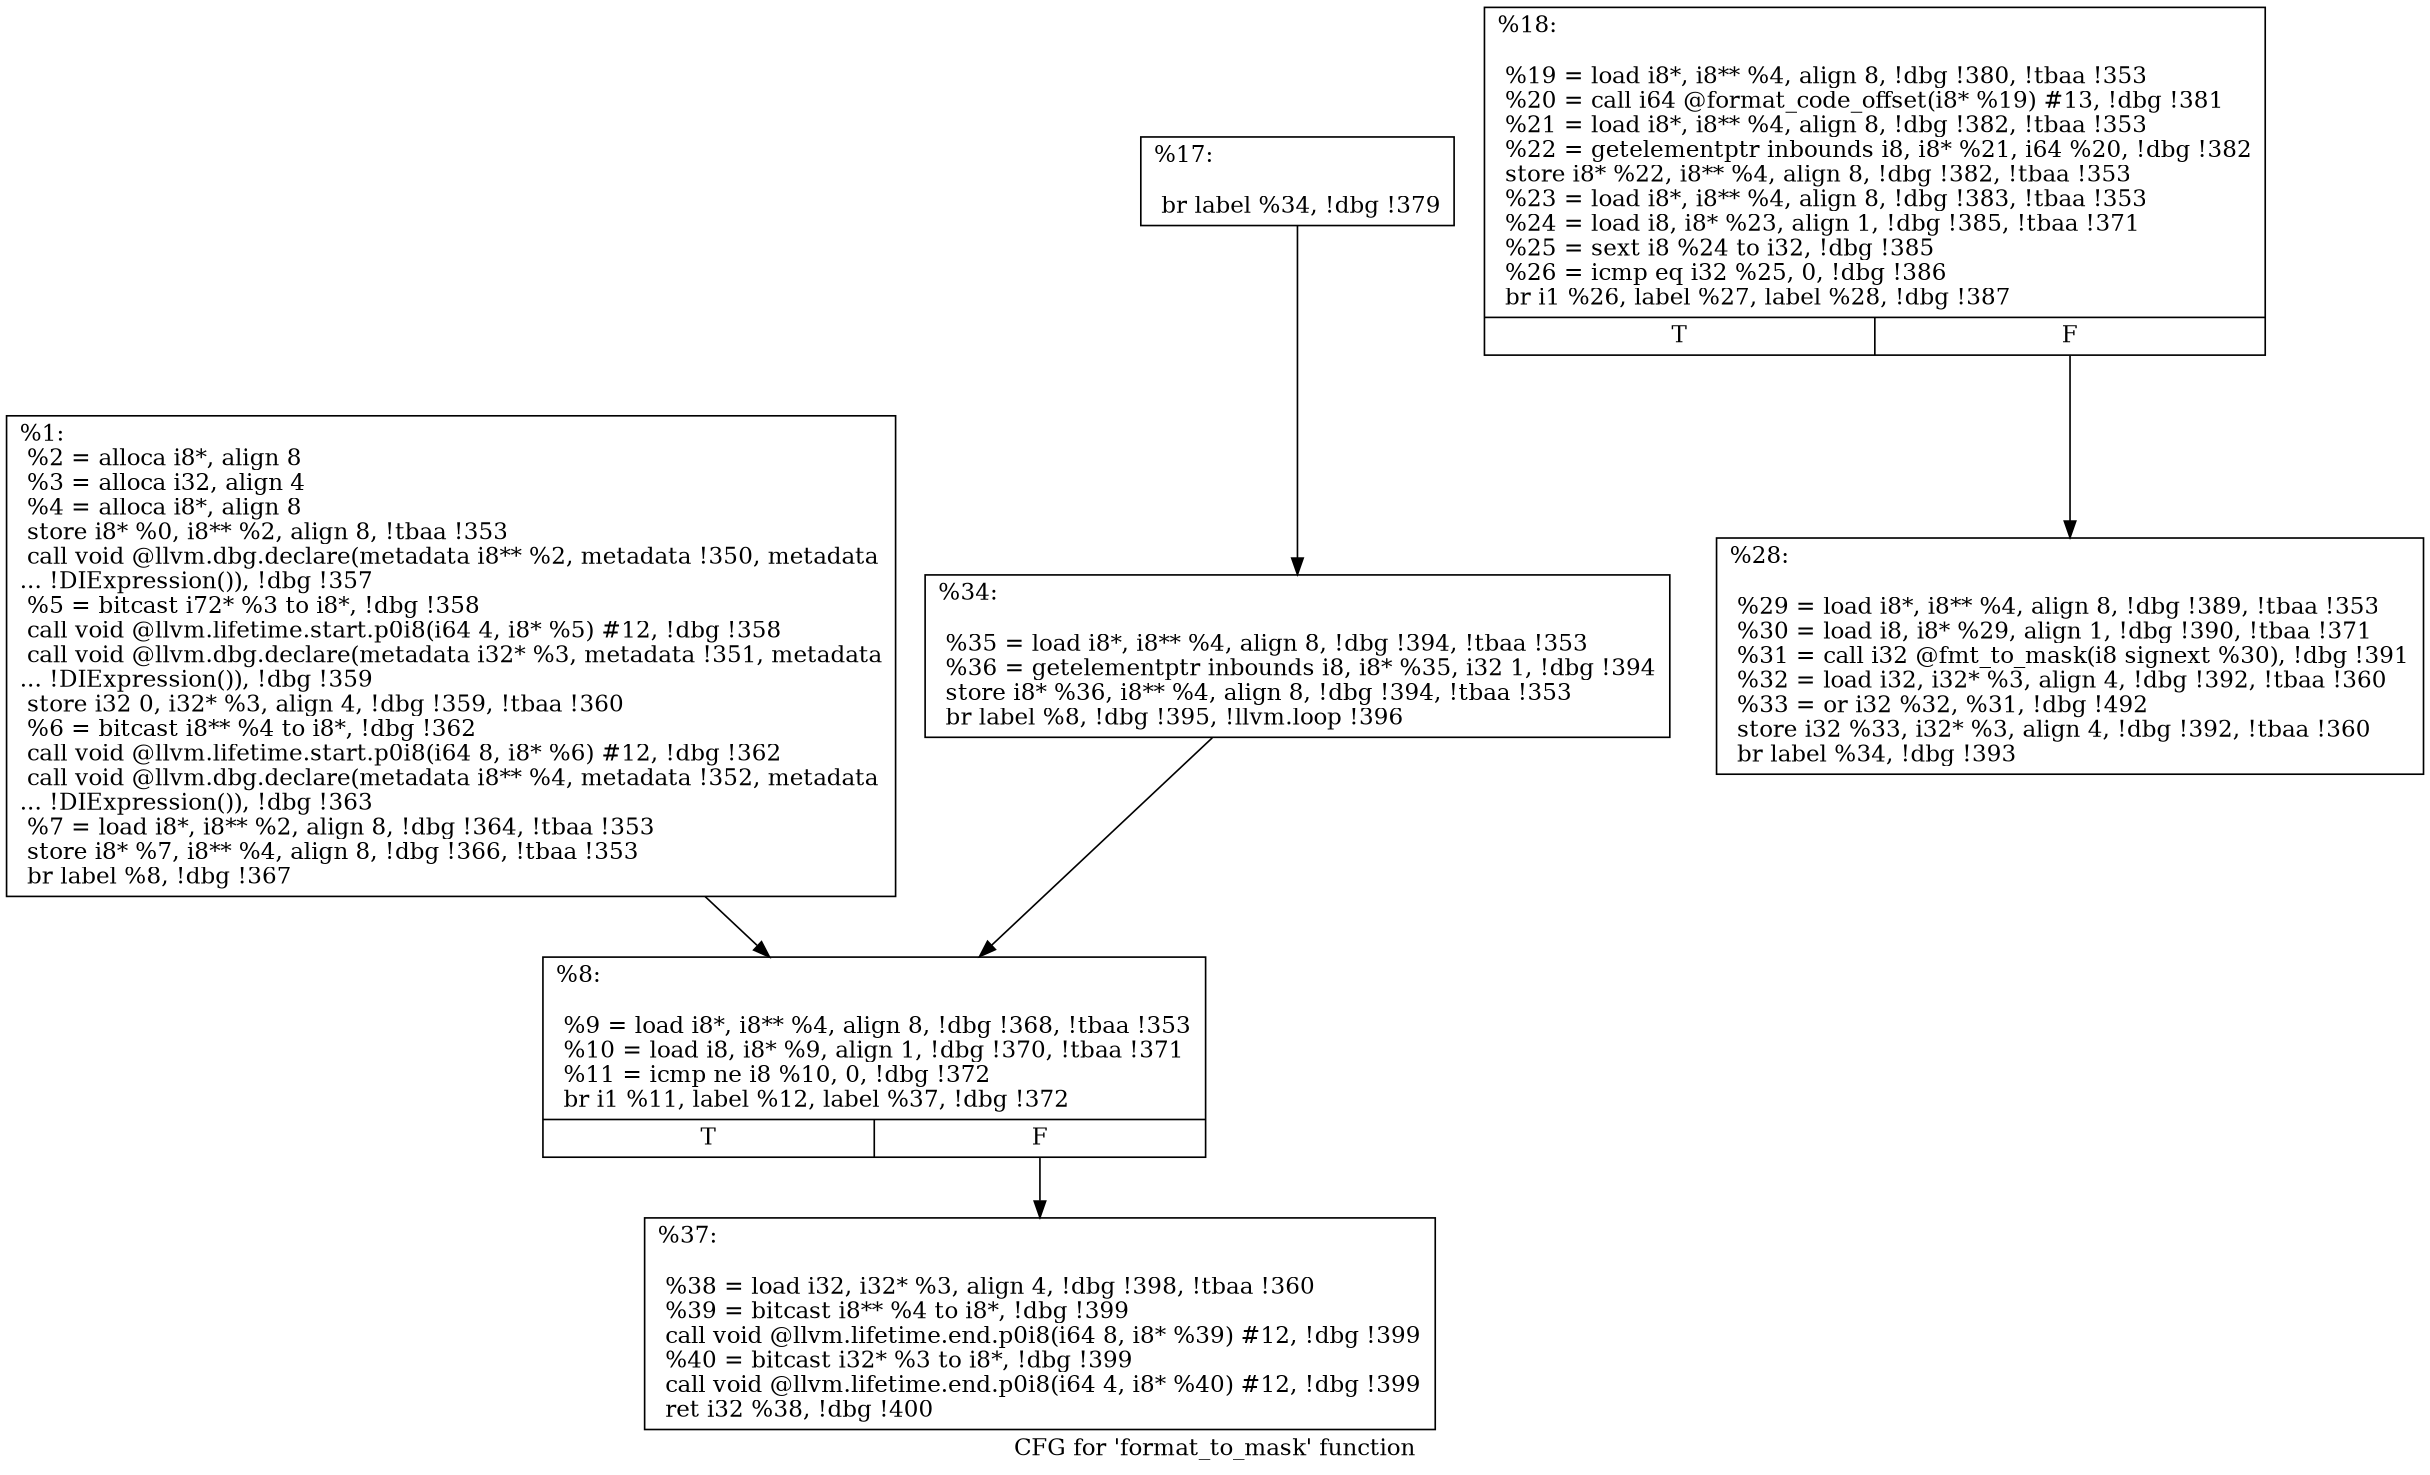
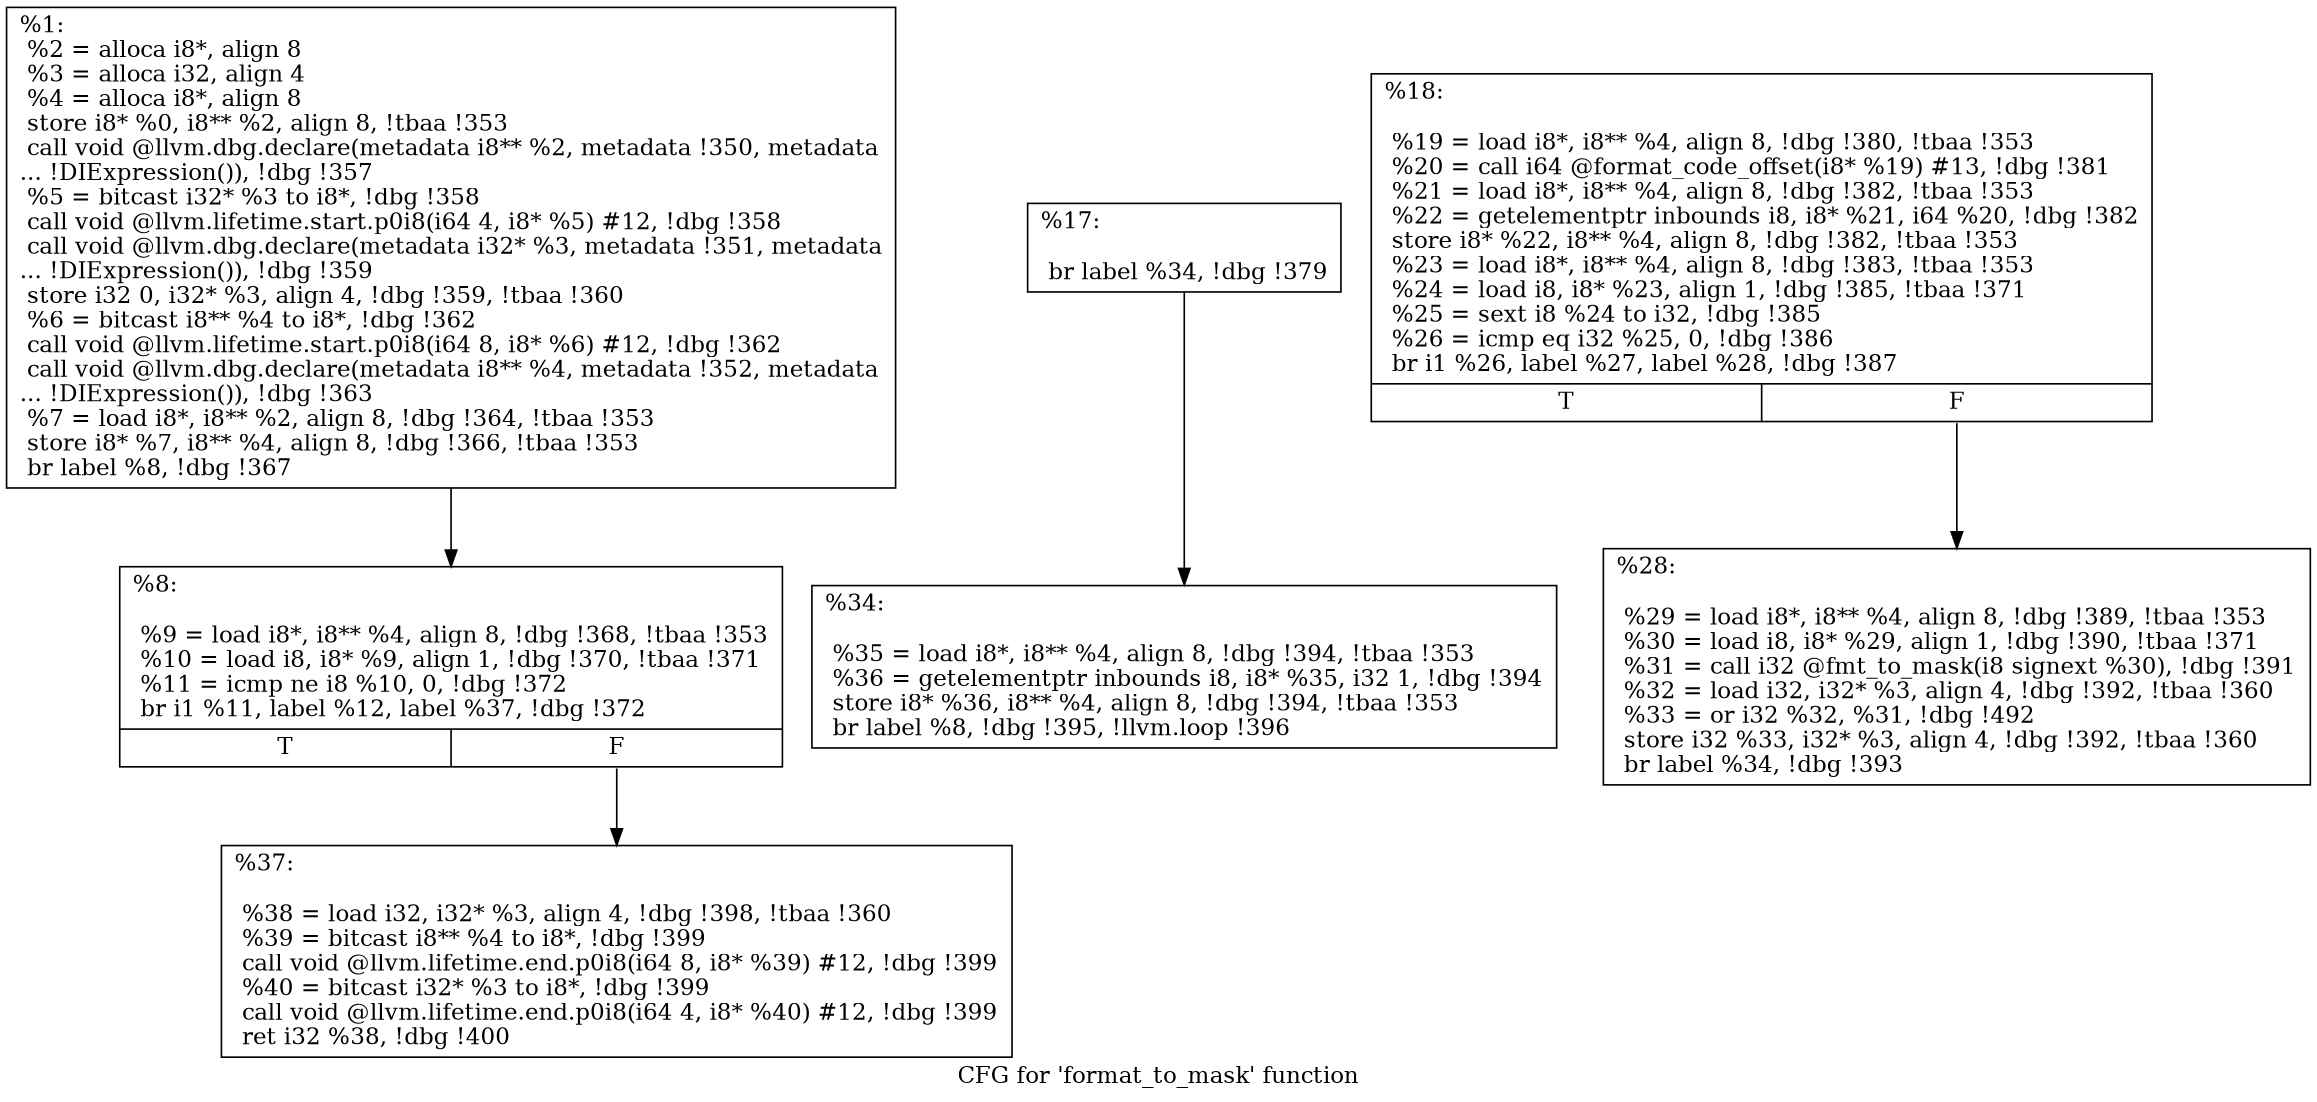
node "%1:": text "%5 = bitcast i72* %3 to i8*, !dbg !358" -> "%5 = bitcast i32* %3 to i8*, !dbg !358"
edge "%34:" -> "%8:": removed
